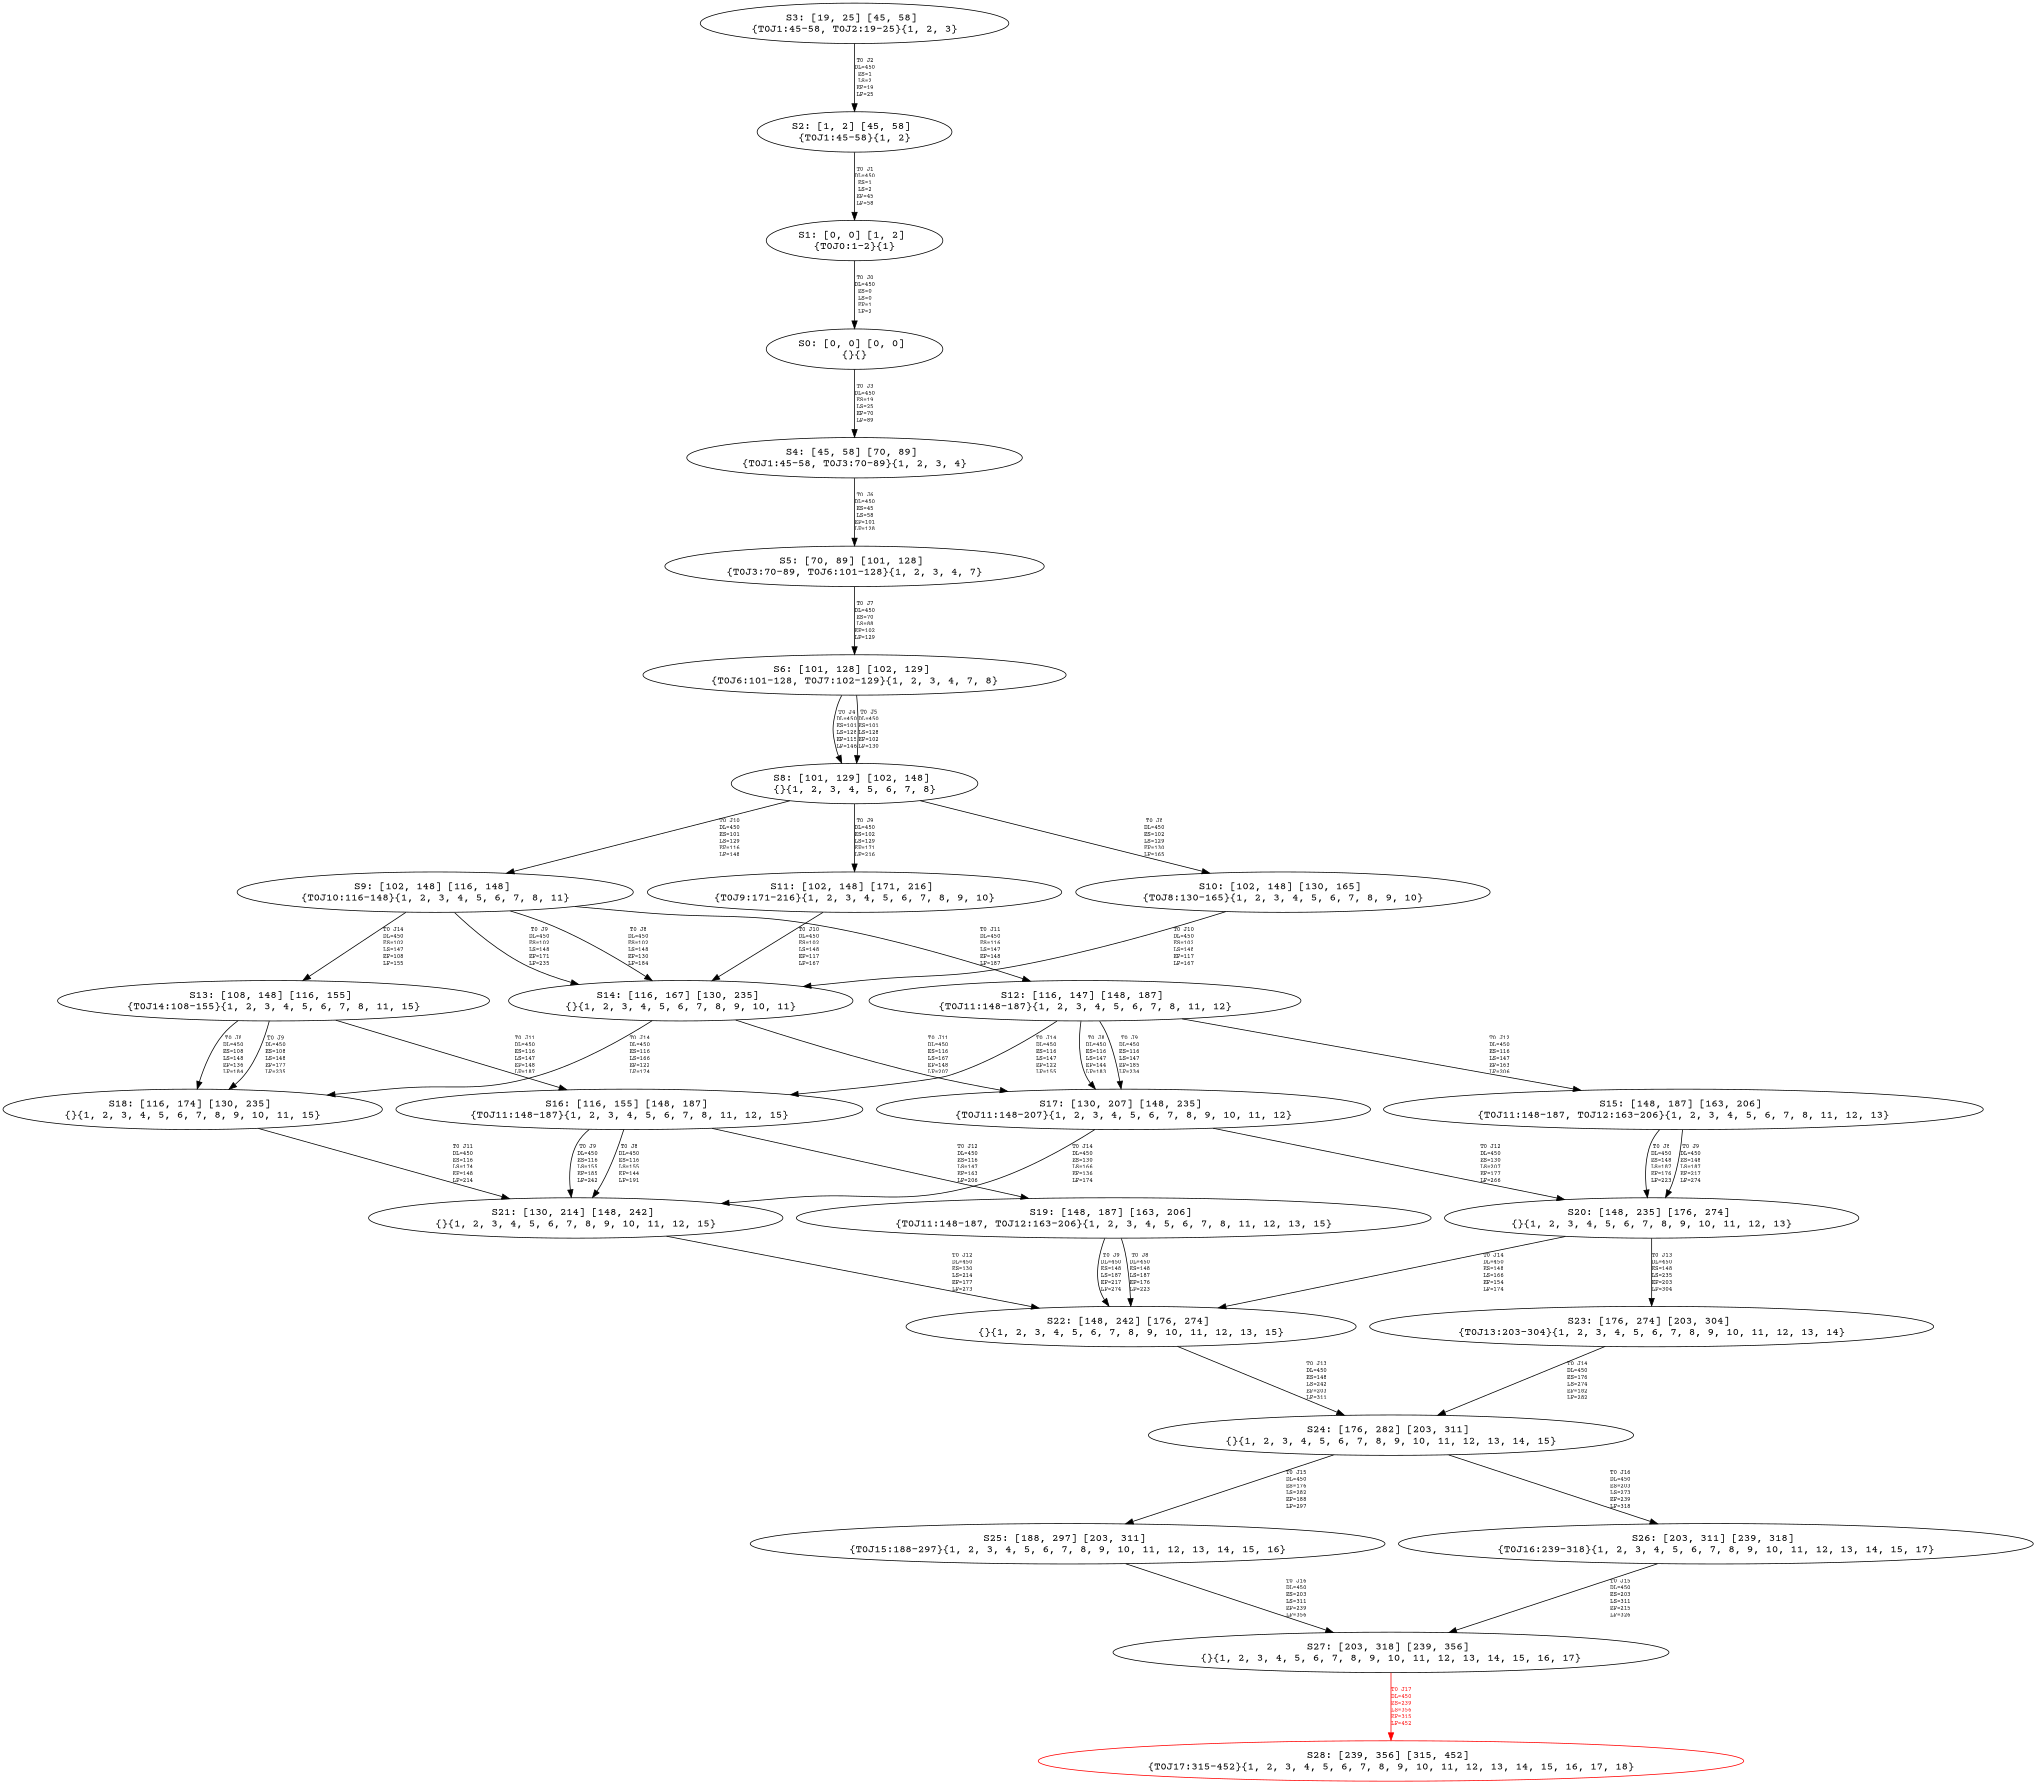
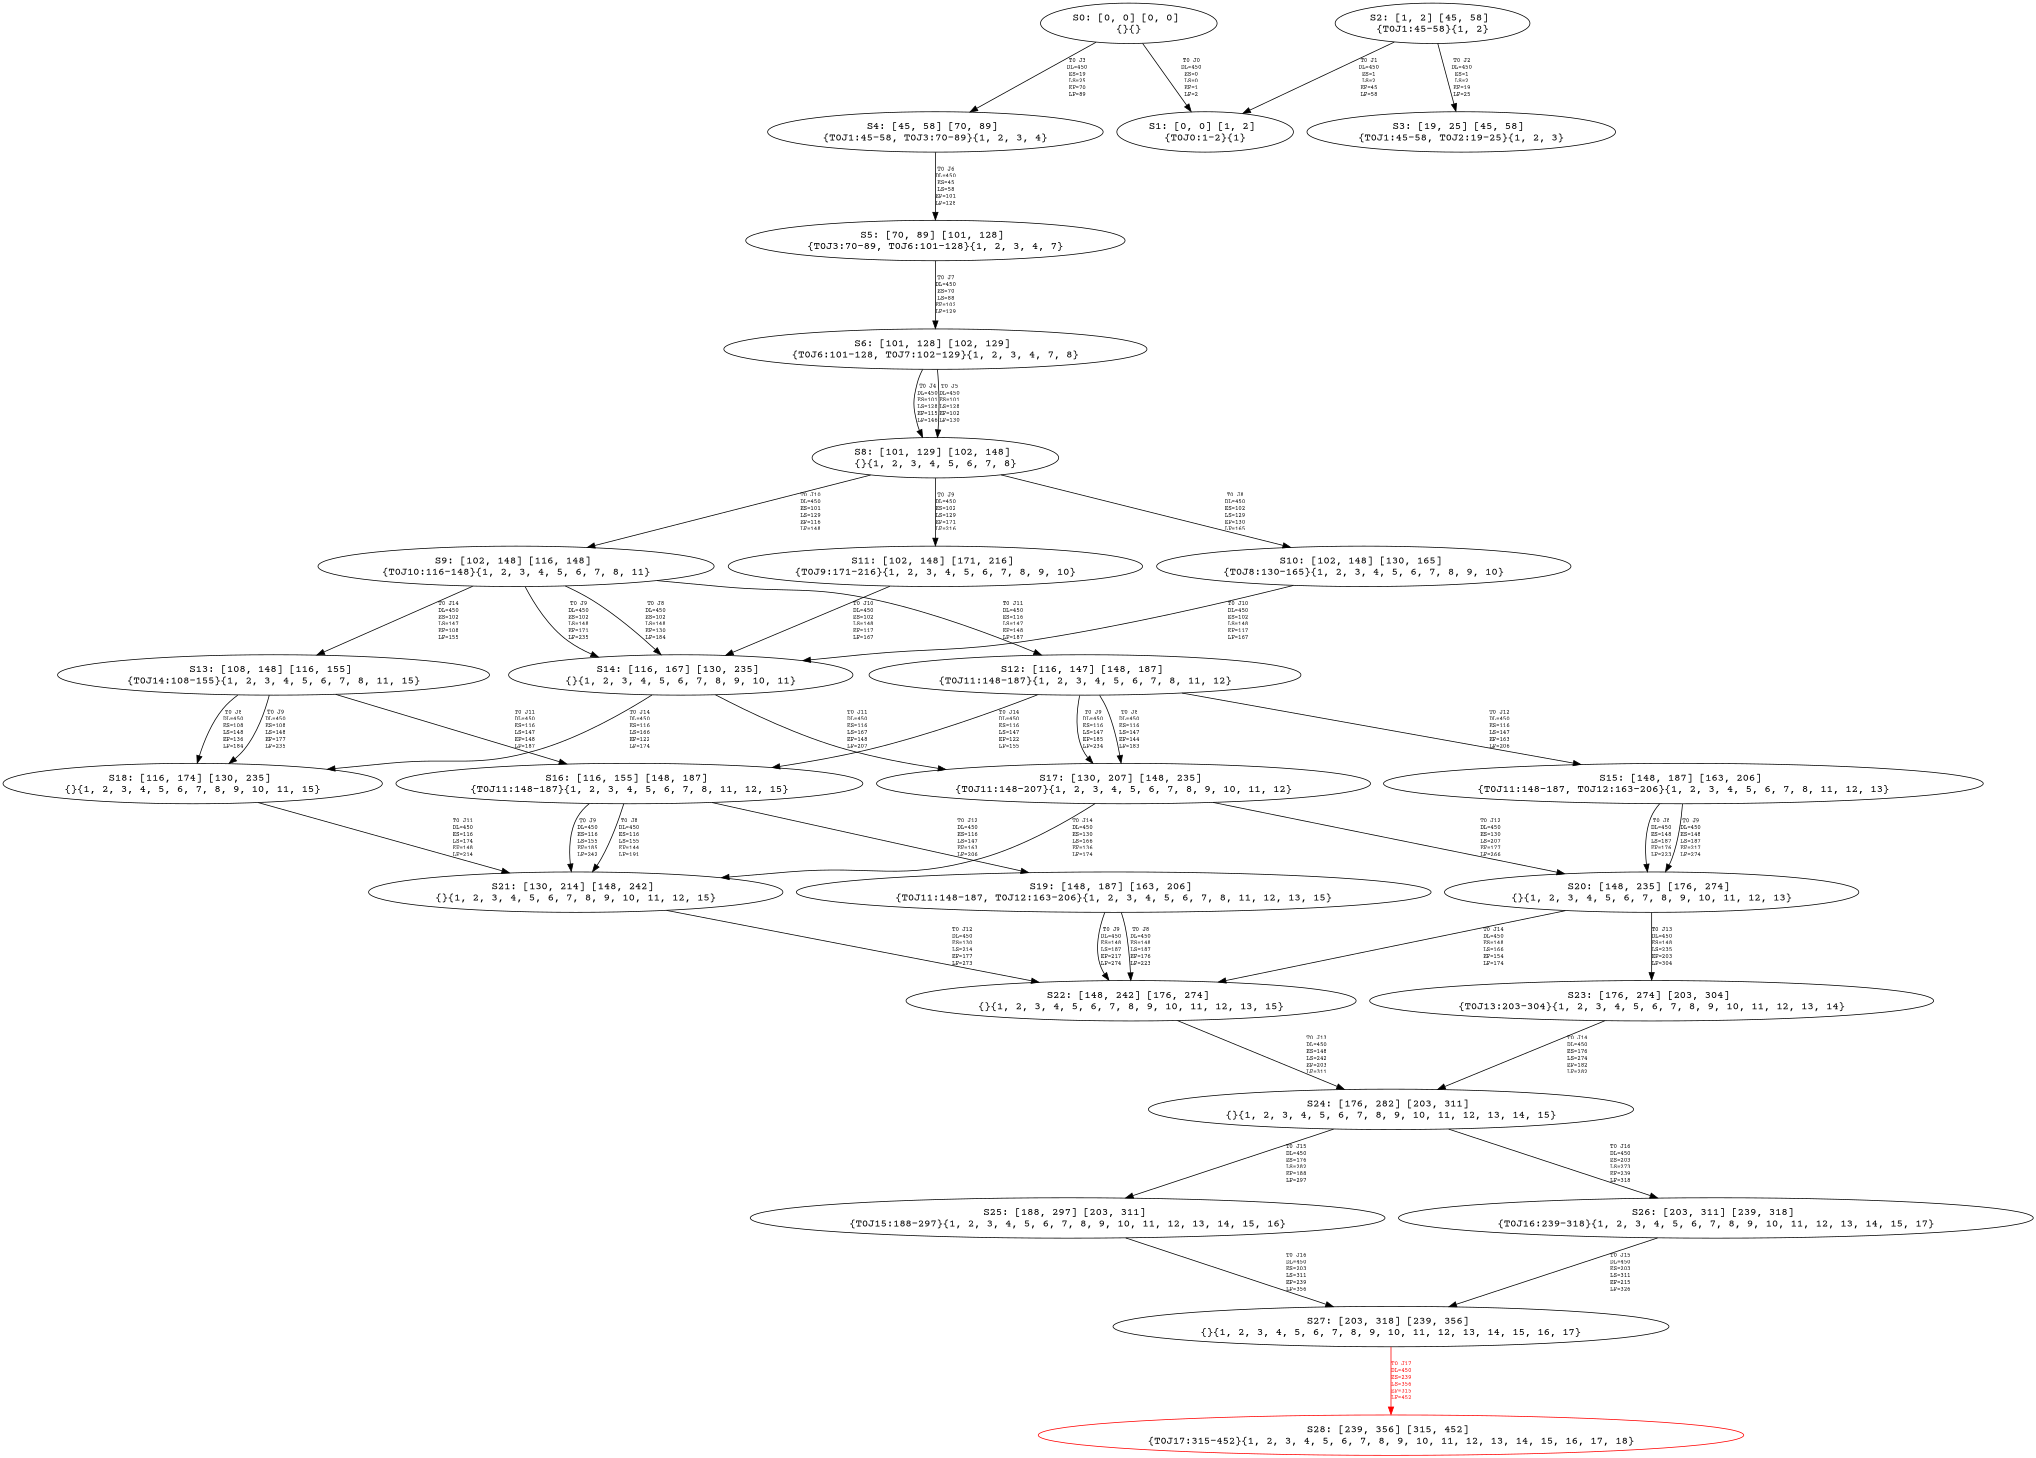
edge "S3: [19, 25] [45, 58] {T0J1:45-58, T0J2:19-25}{1, 2, 3}" -> "S2: [1, 2] [45, 58] {T0J1:45-58}{1, 2}": reversed
edge "S1: [0, 0] [1, 2] {T0J0:1-2}{1}" -> "S0: [0, 0] [0, 0] {}{}": reversed
